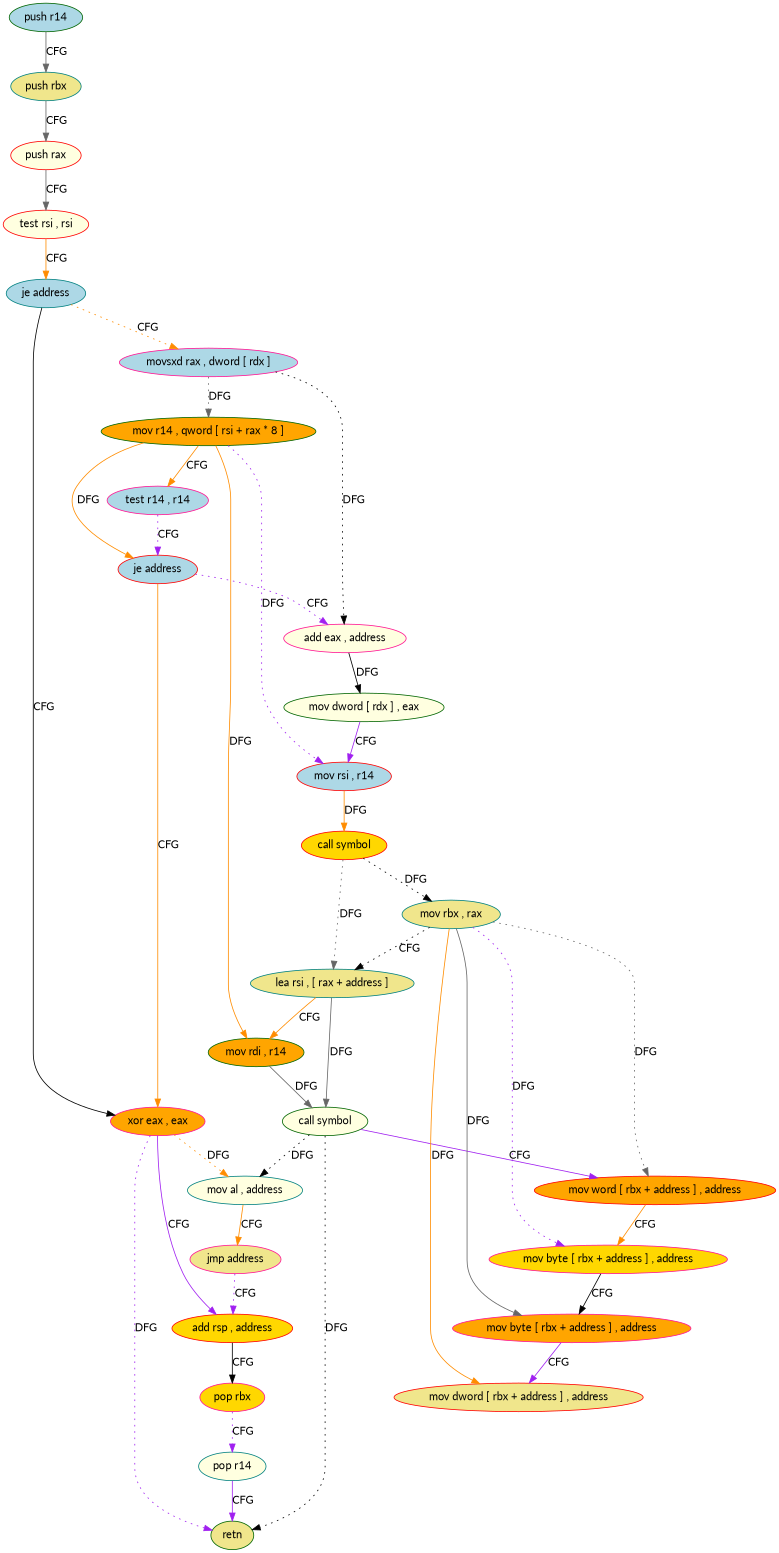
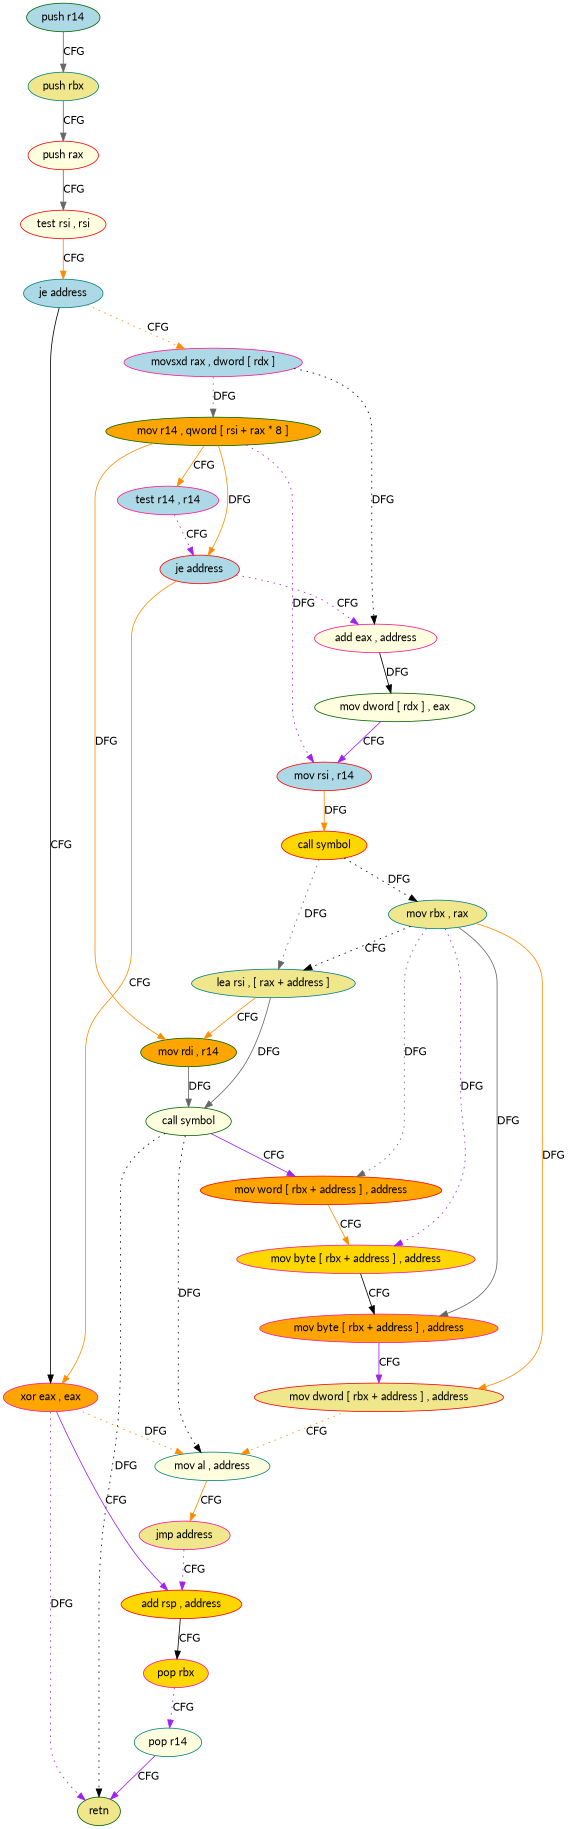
edge "mov dword [ rbx + address ] , address" -> "mov al , address": added, label "CFG"
